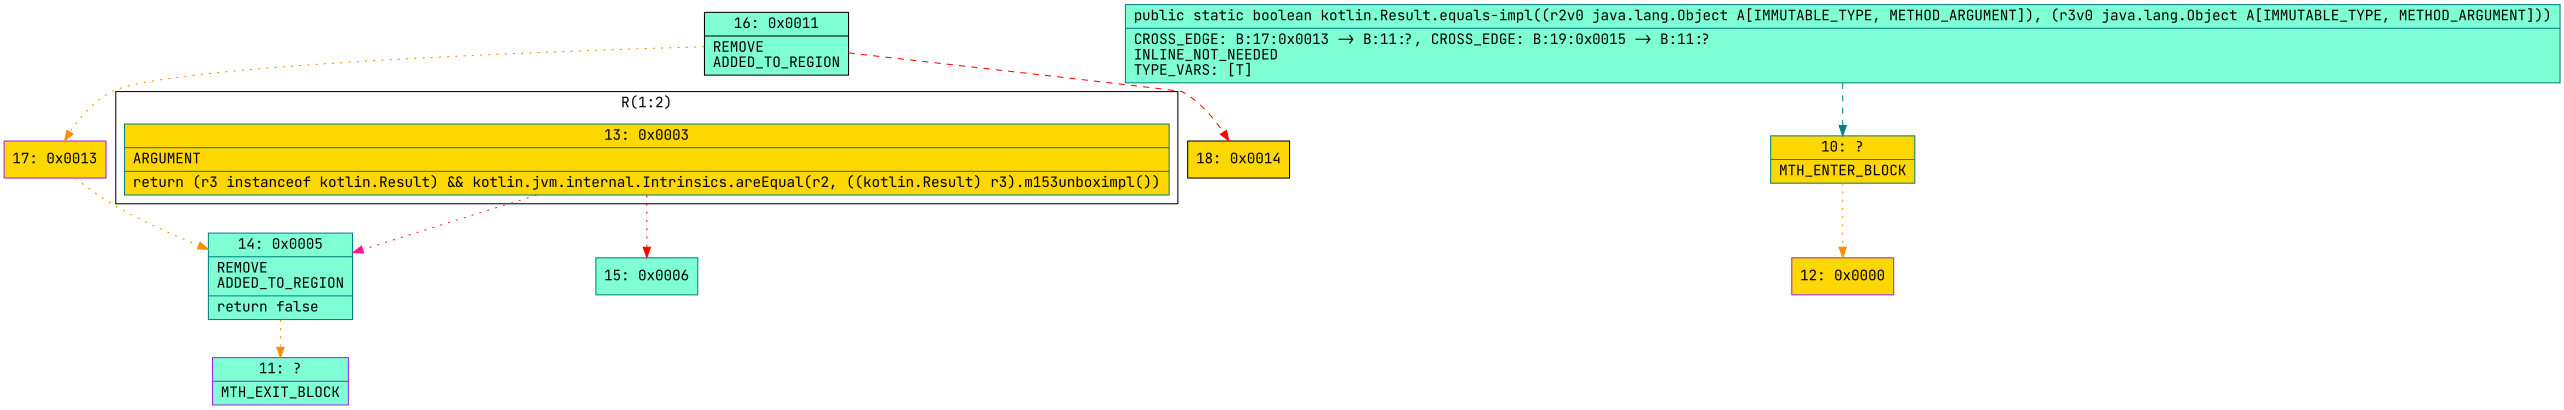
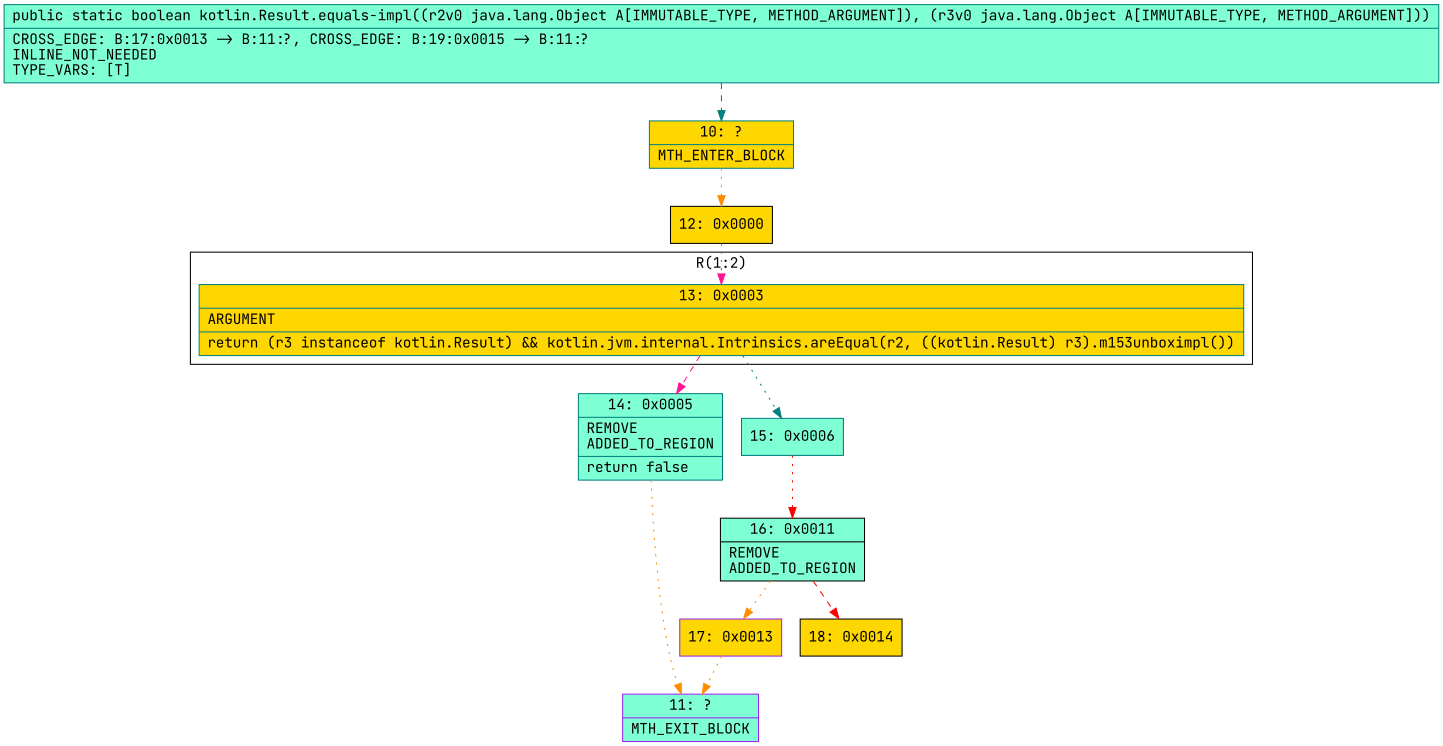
edge "17: 0x0013" -> "14: 0x0005": now "17: 0x0013" -> "11: ?"
edge "13: 0x0003" -> "15: 0x0006": color red -> teal
edge "13: 0x0003" -> "14: 0x0005": style dotted -> dashed
edge "12: 0x0000" -> "13: 0x0003": added
node "12: 0x0000": color purple -> black
edge "15: 0x0006" -> "16: 0x0011": added
